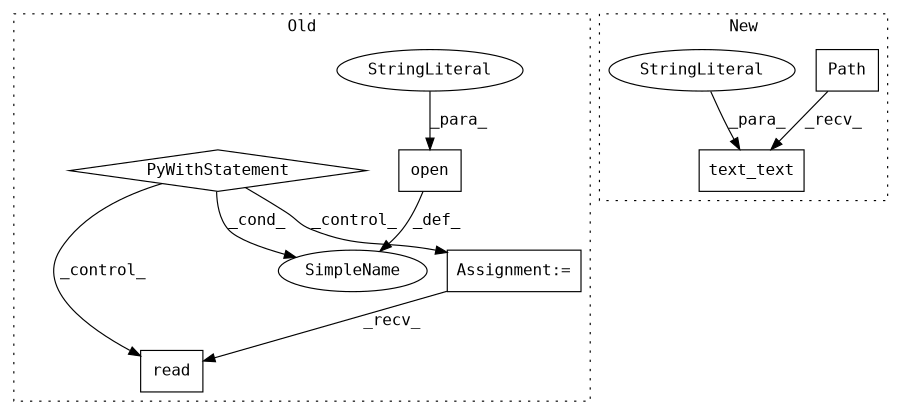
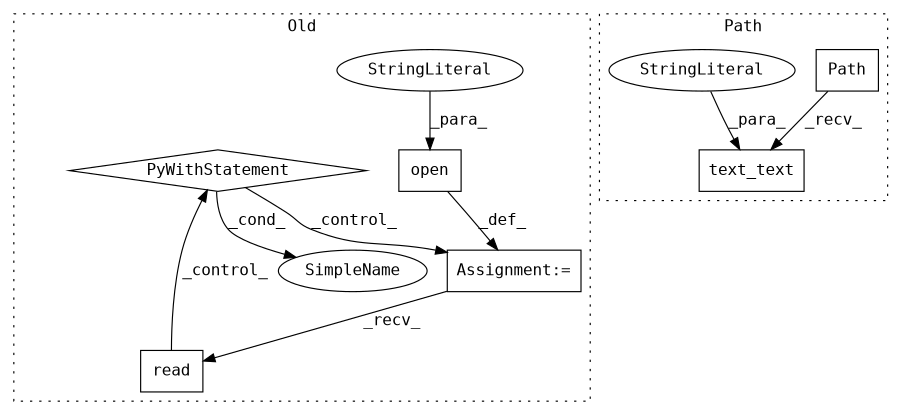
cluster "New": label "New" -> "Path"
edge "open" -> "SimpleName": now "open" -> "Assignment:="
edge "PyWithStatement" -> "read": reversed
